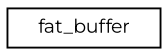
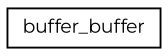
node "fat_buffer": label "fat_buffer" -> "buffer_buffer"
